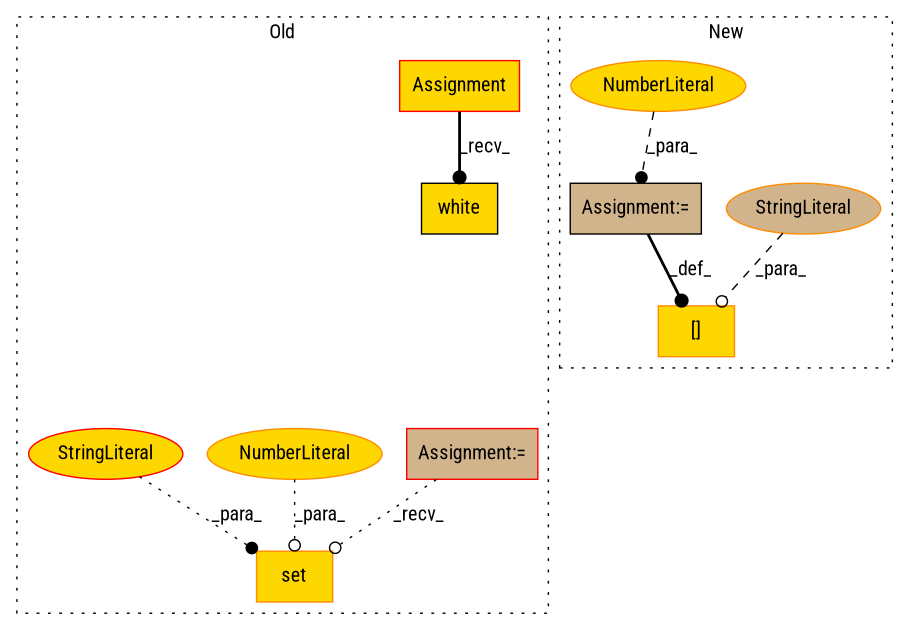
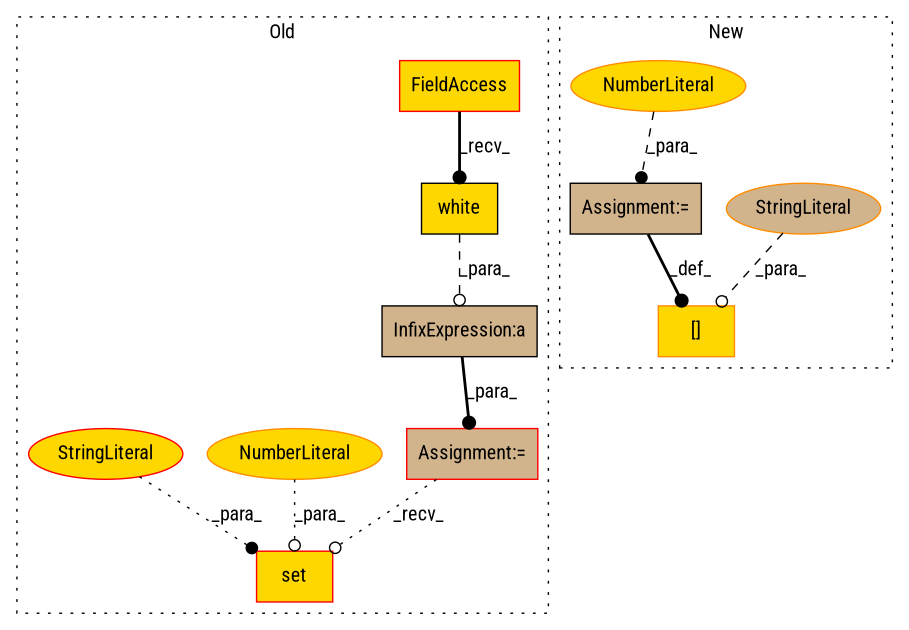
node "Assignment": label "Assignment" -> "FieldAccess"
node "InfixExpression:a": added
node "set": color darkorange -> red
